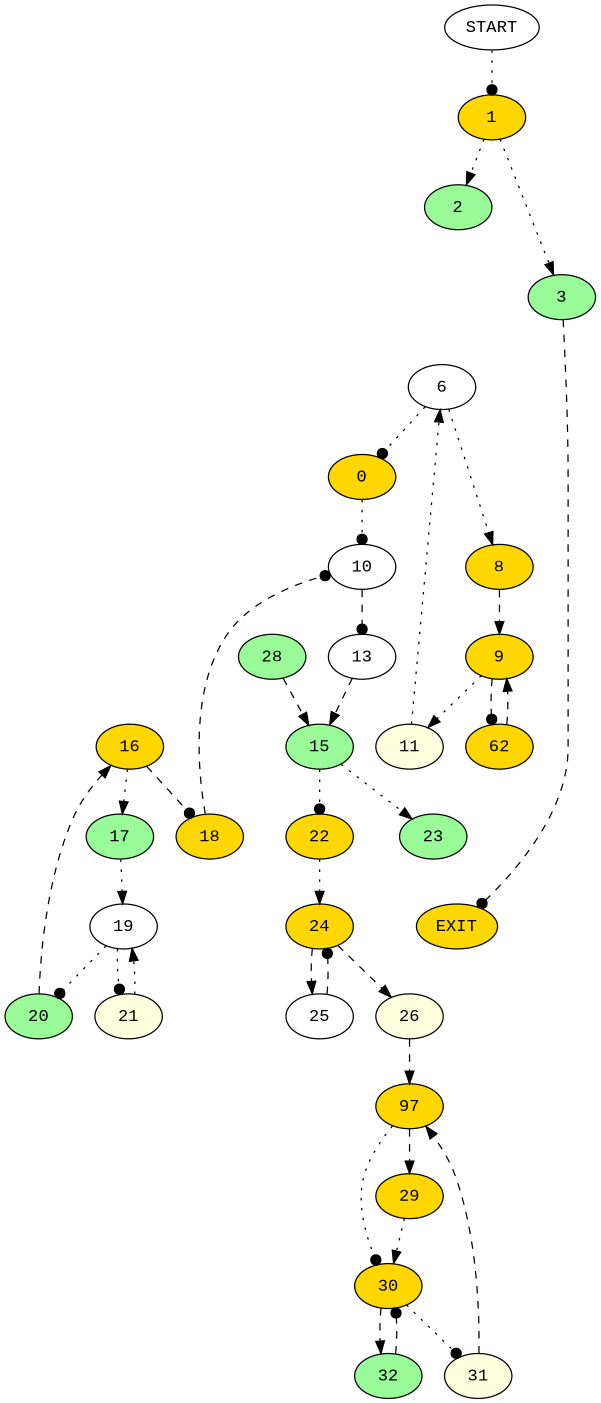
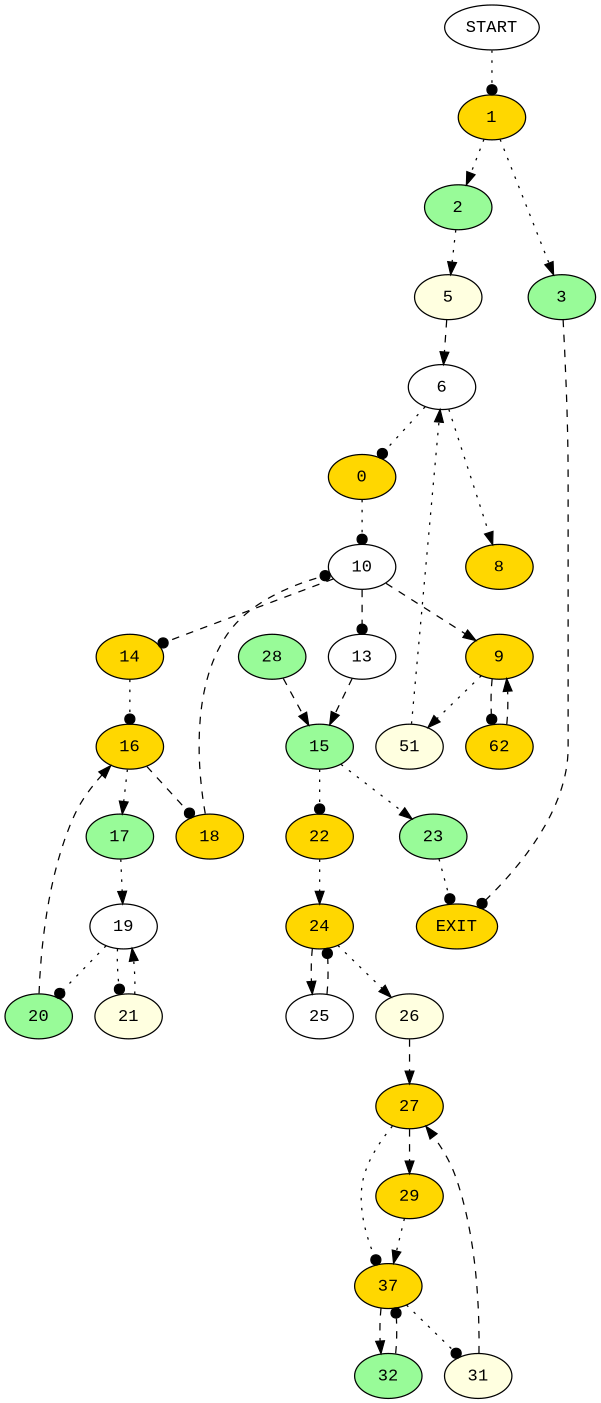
node "5": added
edge "8" -> "9": now "10" -> "9"
node "14": added
node "11": label "11" -> "51"
edge "23" -> "EXIT": added
edge "24" -> "26": style dashed -> dotted
node "97": label "97" -> "27"
node "30": label "30" -> "37"
